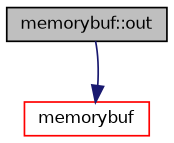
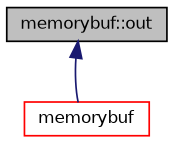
edge "memorybuf::out" -> "memorybuf": reversed
